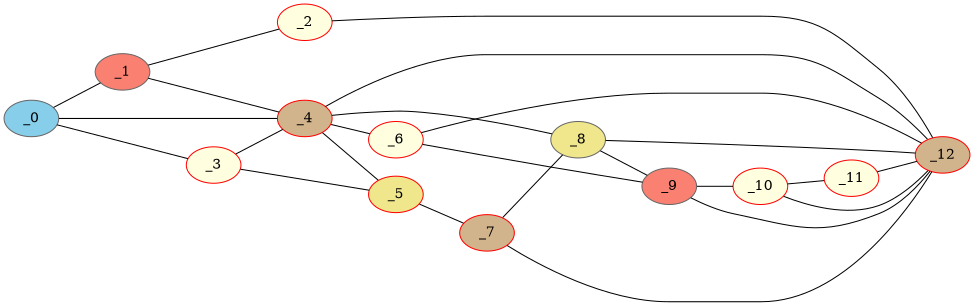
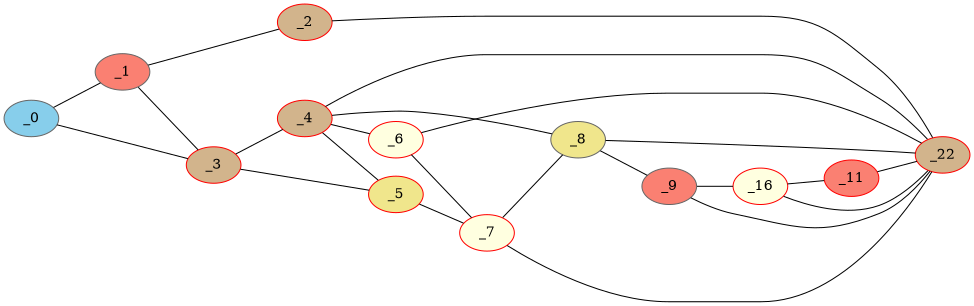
node "_2": fillcolor lightyellow -> tan
edge "_1" -- "_4": now "_1" -- "_3"
edge "_0" -- "_4": removed
node "_12": label "_12" -> "_22"
edge "_6" -- "_9": now "_6" -- "_7"
node "_3": fillcolor lightyellow -> tan
node "_11": fillcolor lightyellow -> salmon
node "_10": label "_10" -> "_16"
node "_7": fillcolor tan -> lightyellow
